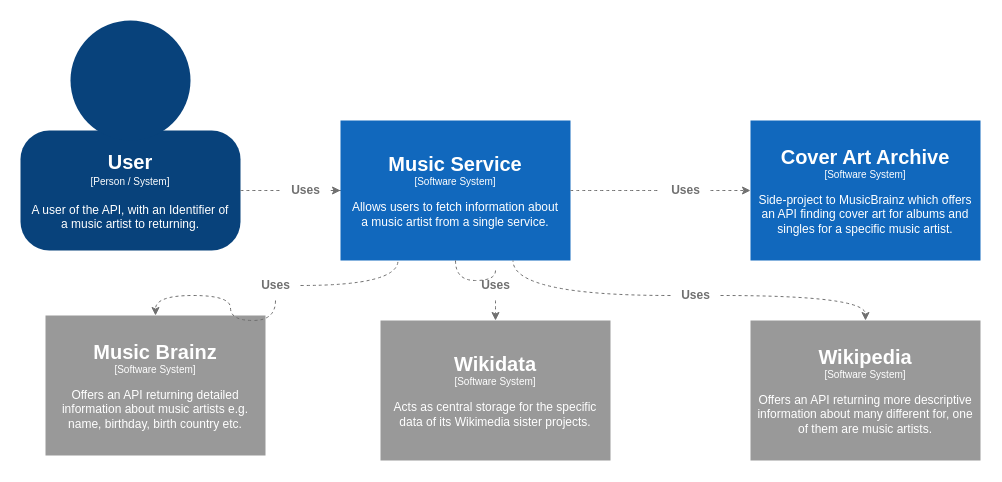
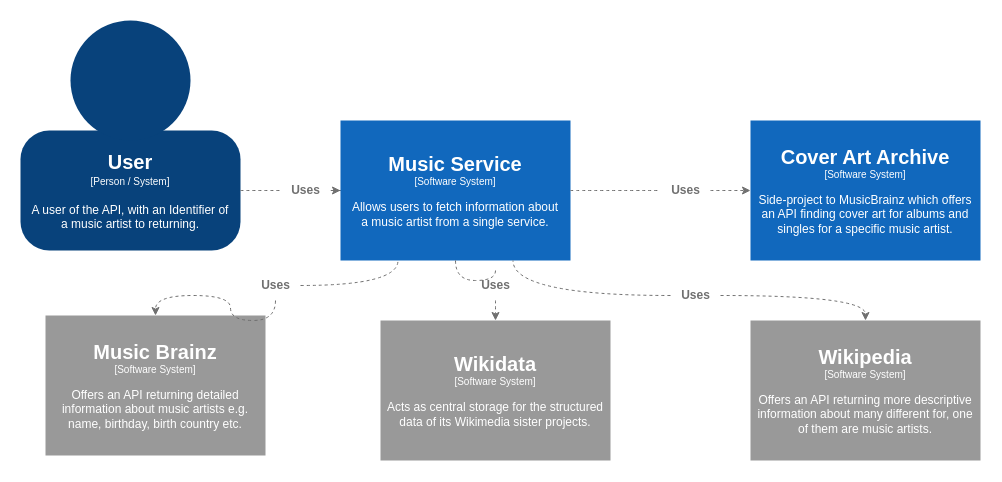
node "Wikidata [Software System] Acts as central storage for the specific data of its Wikimedia sister projects.": label "Wikidata [Software System] Acts as central storage for the specific data of its Wikimedia sister projects." -> "Wikidata [Software System] Acts as central storage for the structured data of its Wikimedia sister projects."
